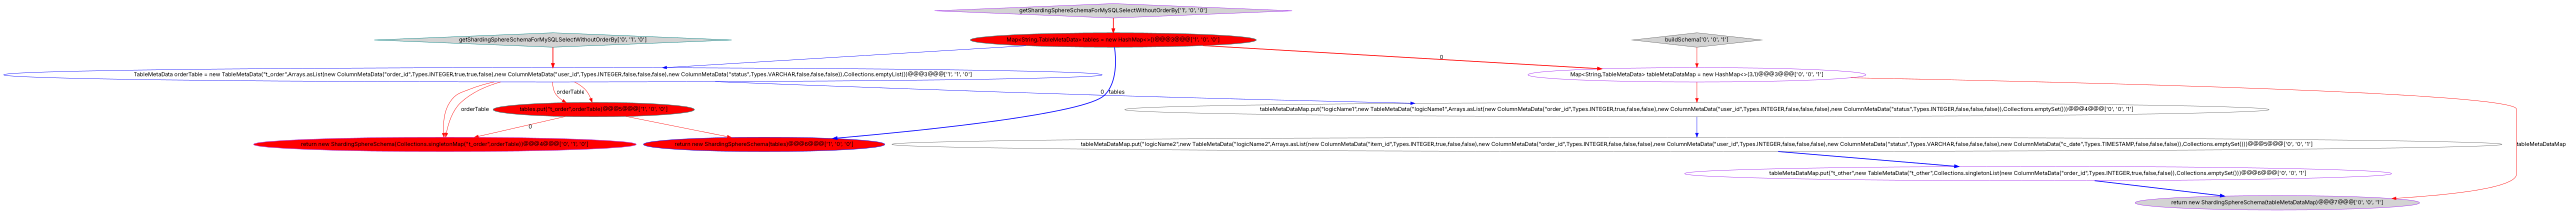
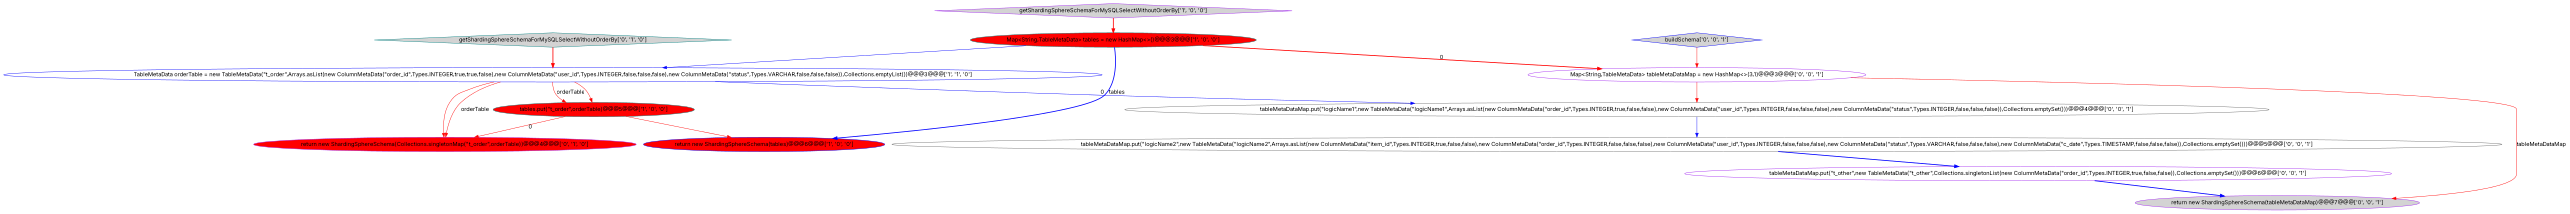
node "buildSchema['0', '0', '1']": color gray40 -> blue
